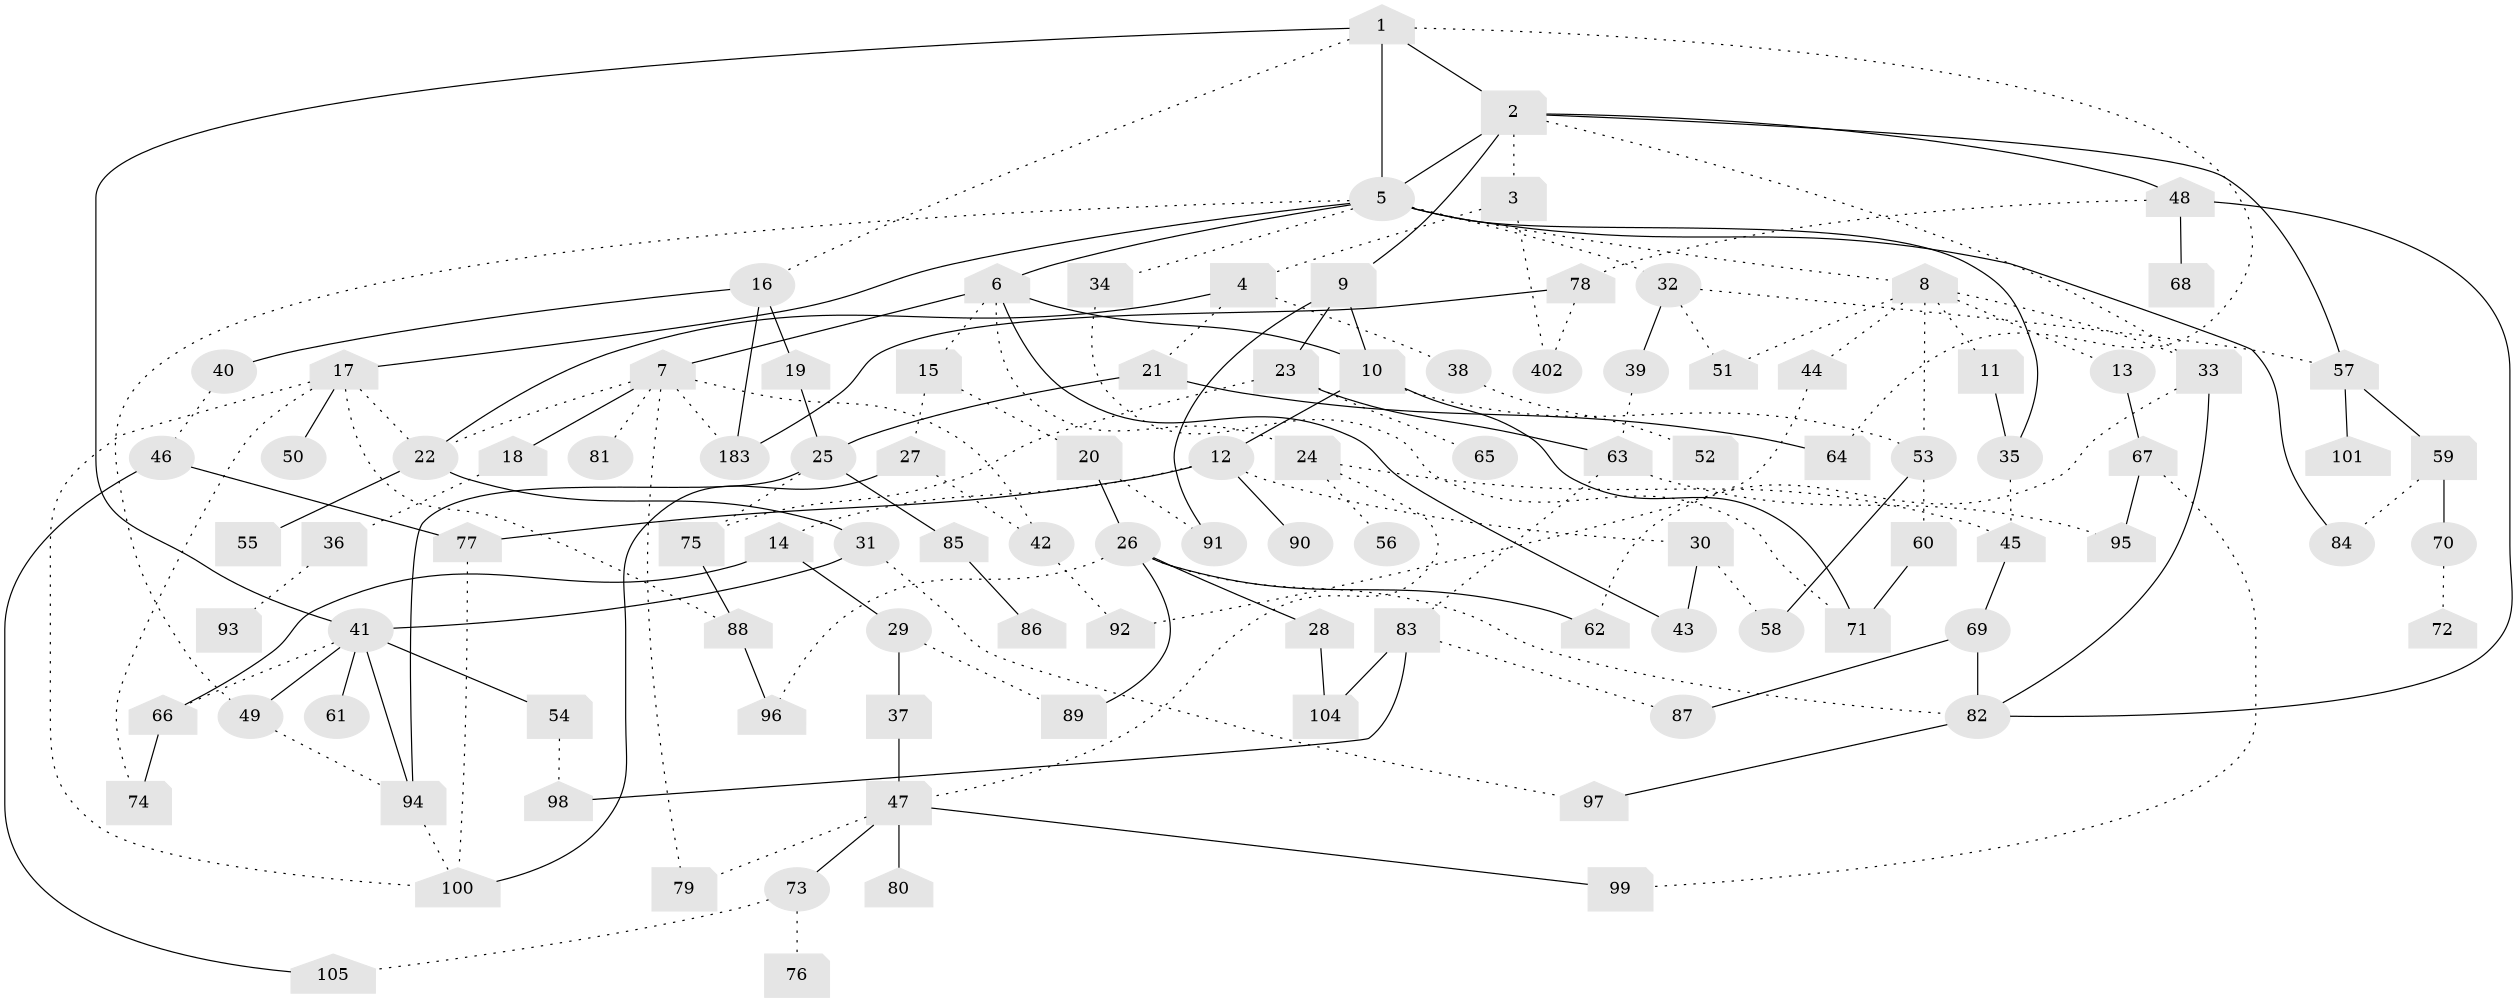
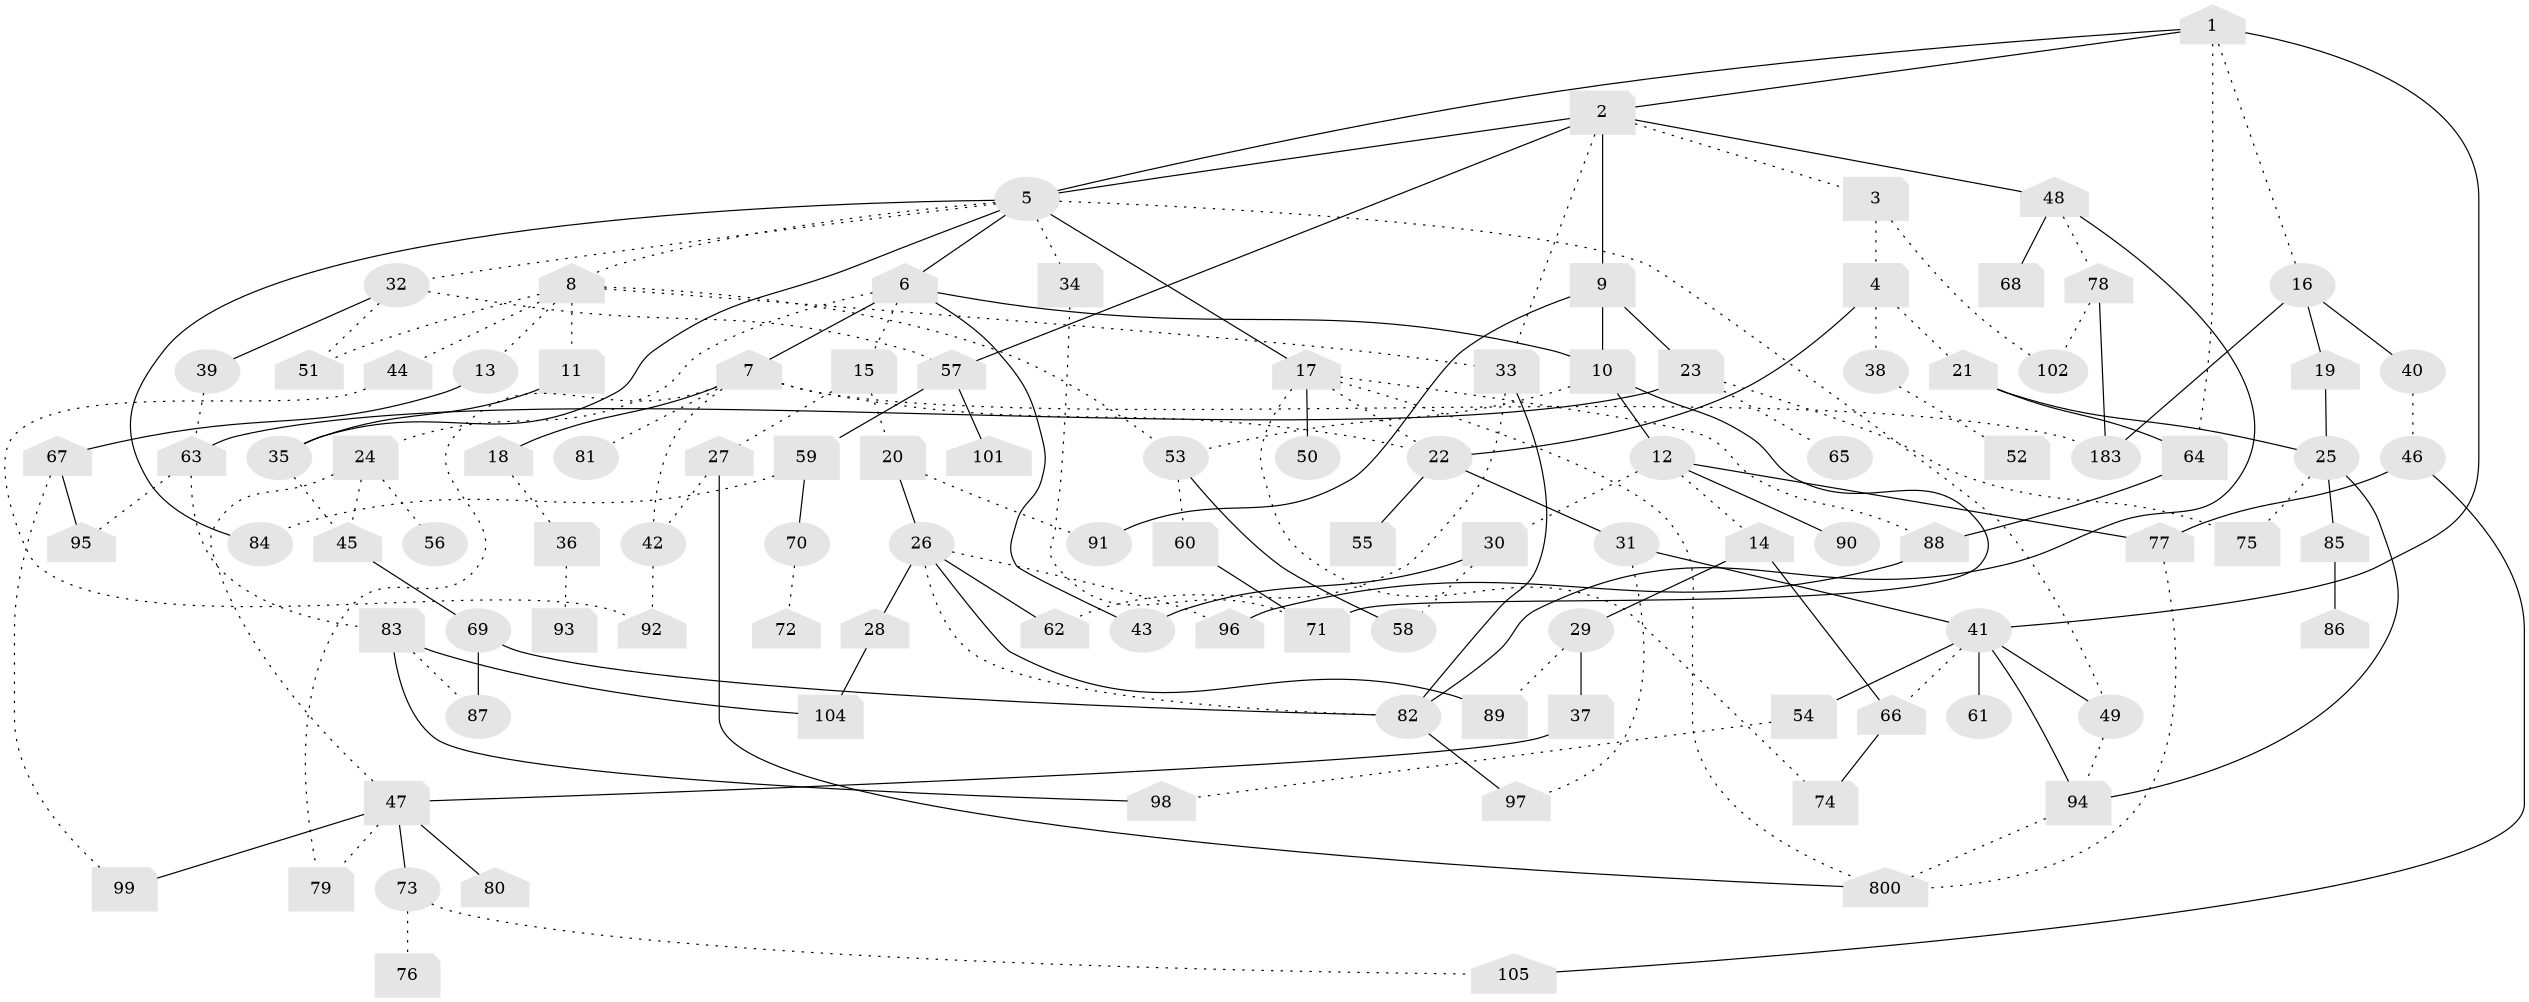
node "402": label "402" -> "102"
edge "75" -- "88": now "64" -- "88"
node "100": label "100" -> "800"
